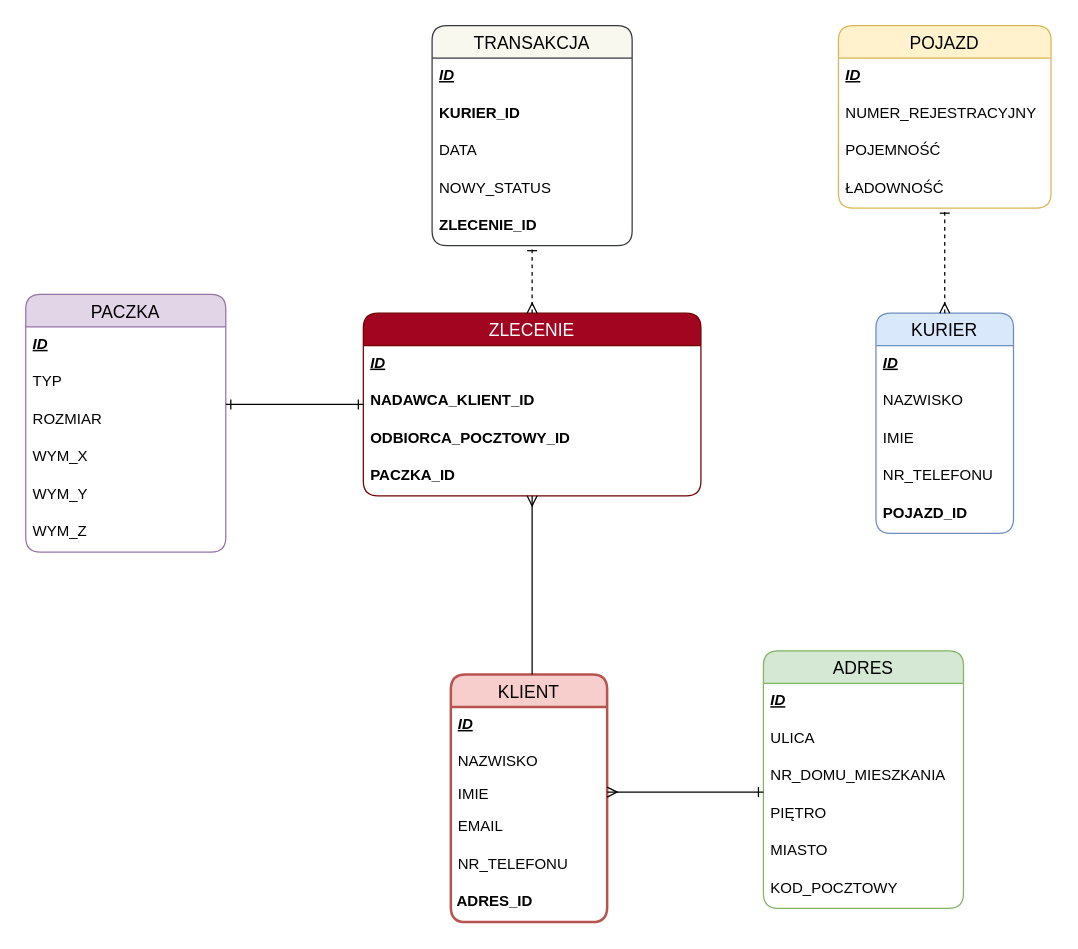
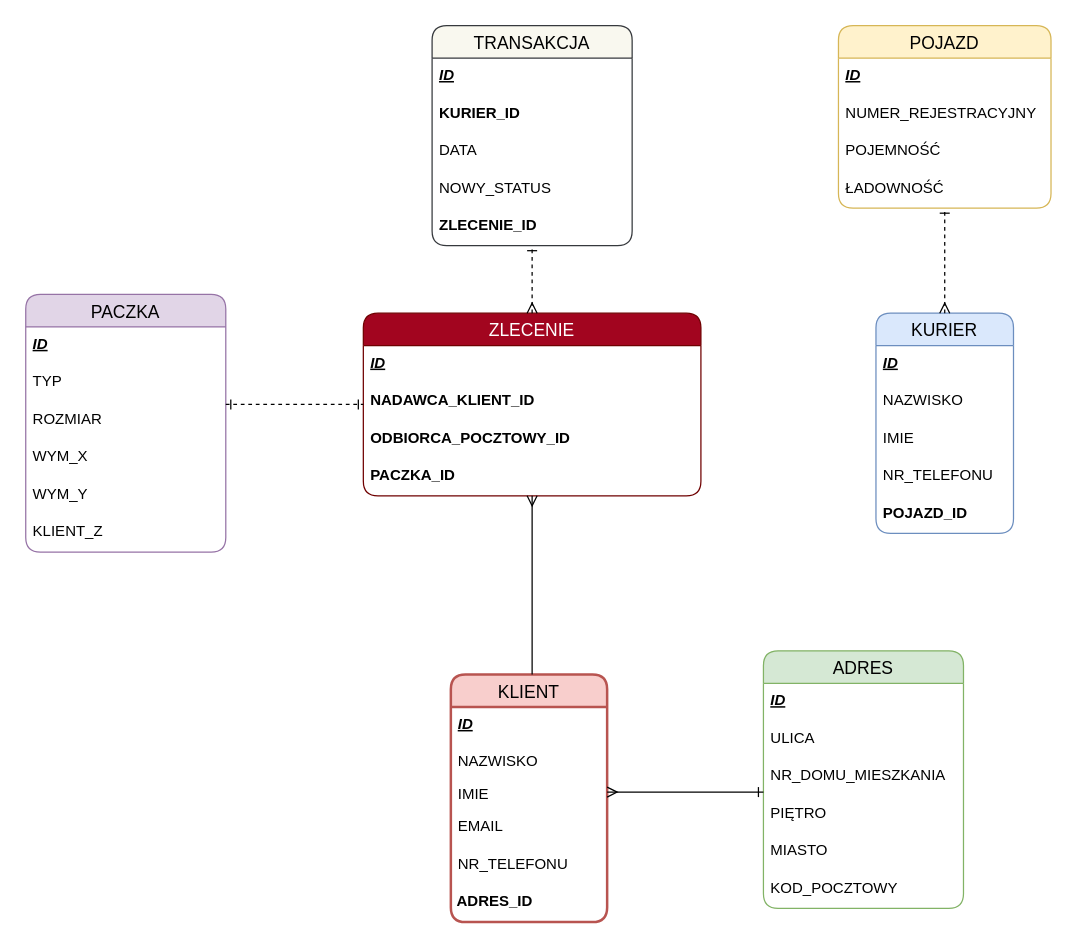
edge "ZLECENIE" -- "PACZKA": style solid -> dashed
node "WYM_Z": label "WYM_Z" -> "KLIENT_Z"
